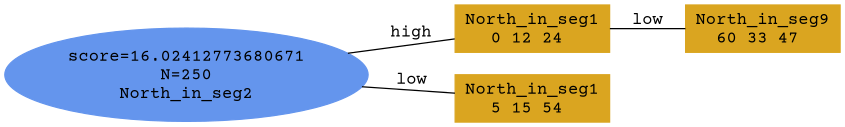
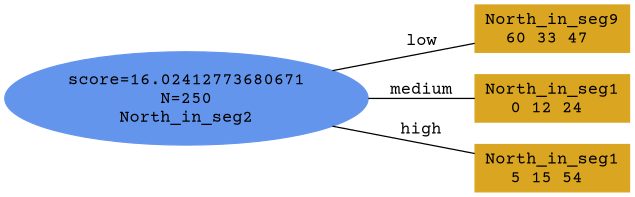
edge "North_in_seg1 0 12 24" -- "North_in_seg9 60 33 47": now "score=16.02412773680671 N=250 North_in_seg2" -- "North_in_seg9 60 33 47"
edge "North_in_seg1 0 12 24" -- "score=16.02412773680671 N=250 North_in_seg2": label "high" -> "medium"
edge "score=16.02412773680671 N=250 North_in_seg2" -- "North_in_seg1 5 15 54": label "low" -> "high"
